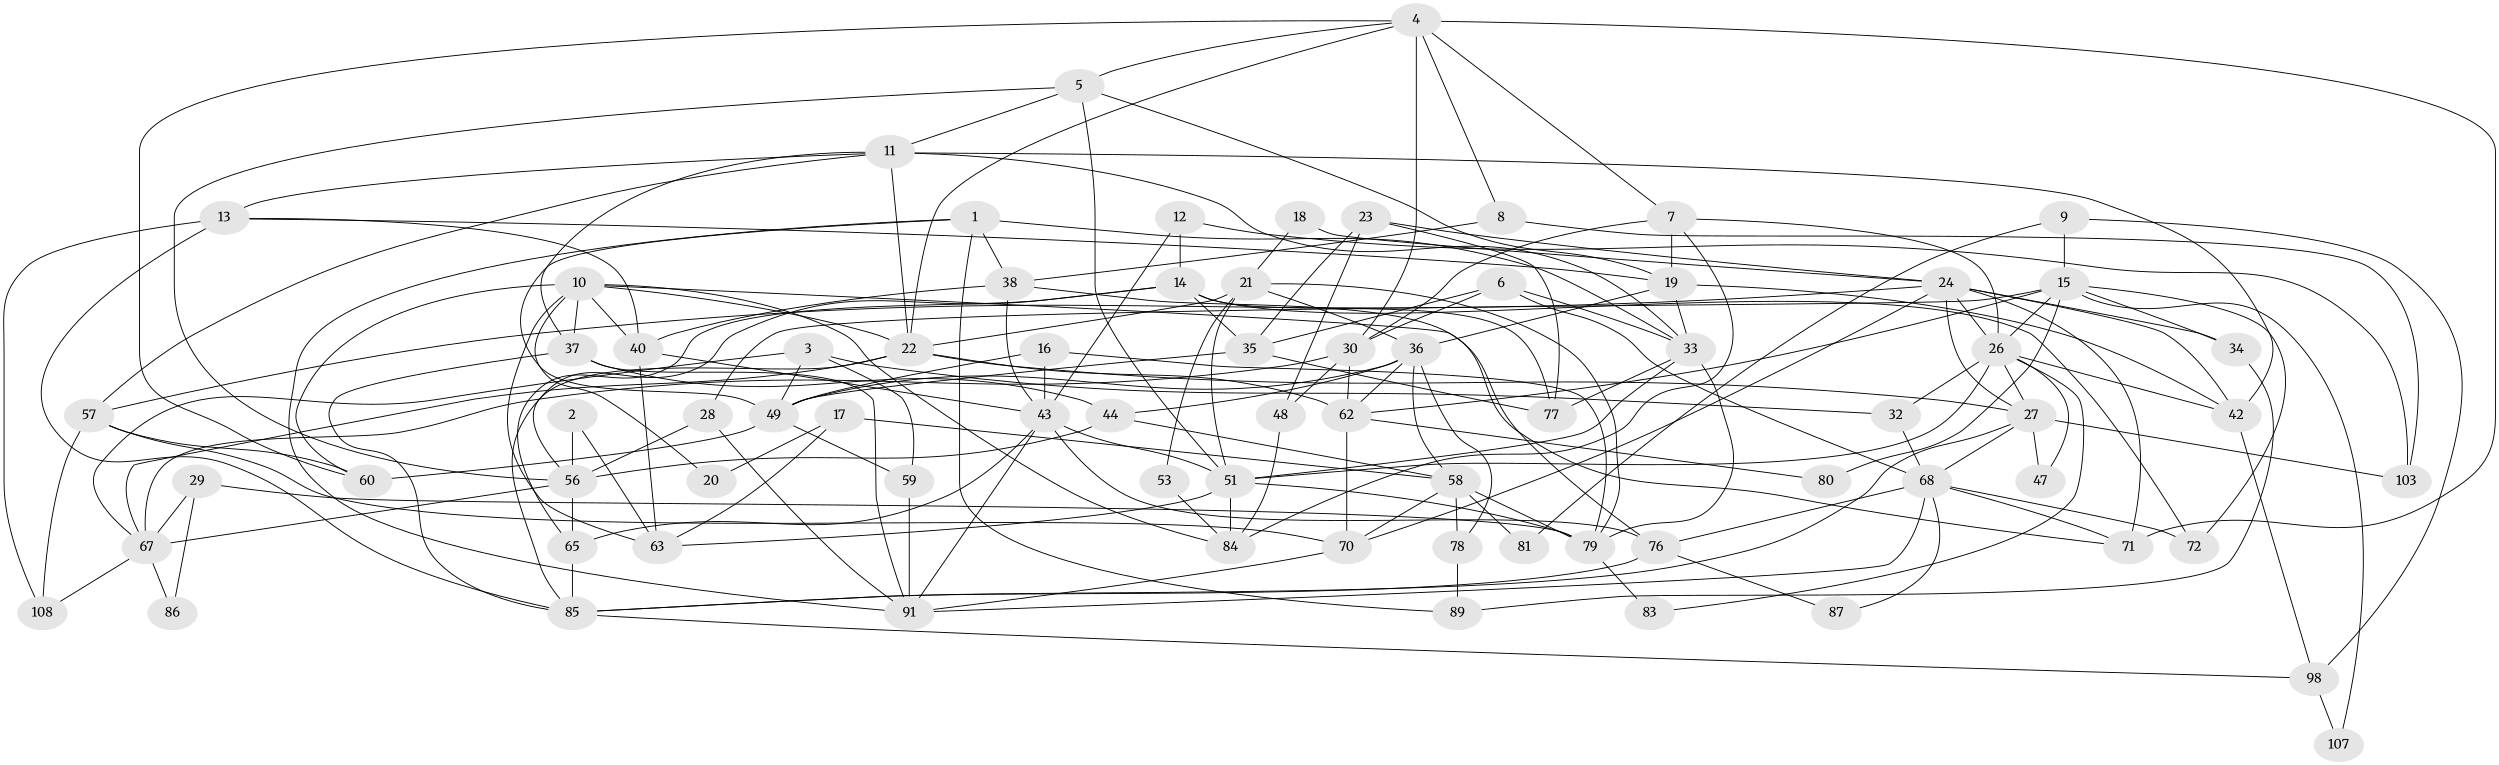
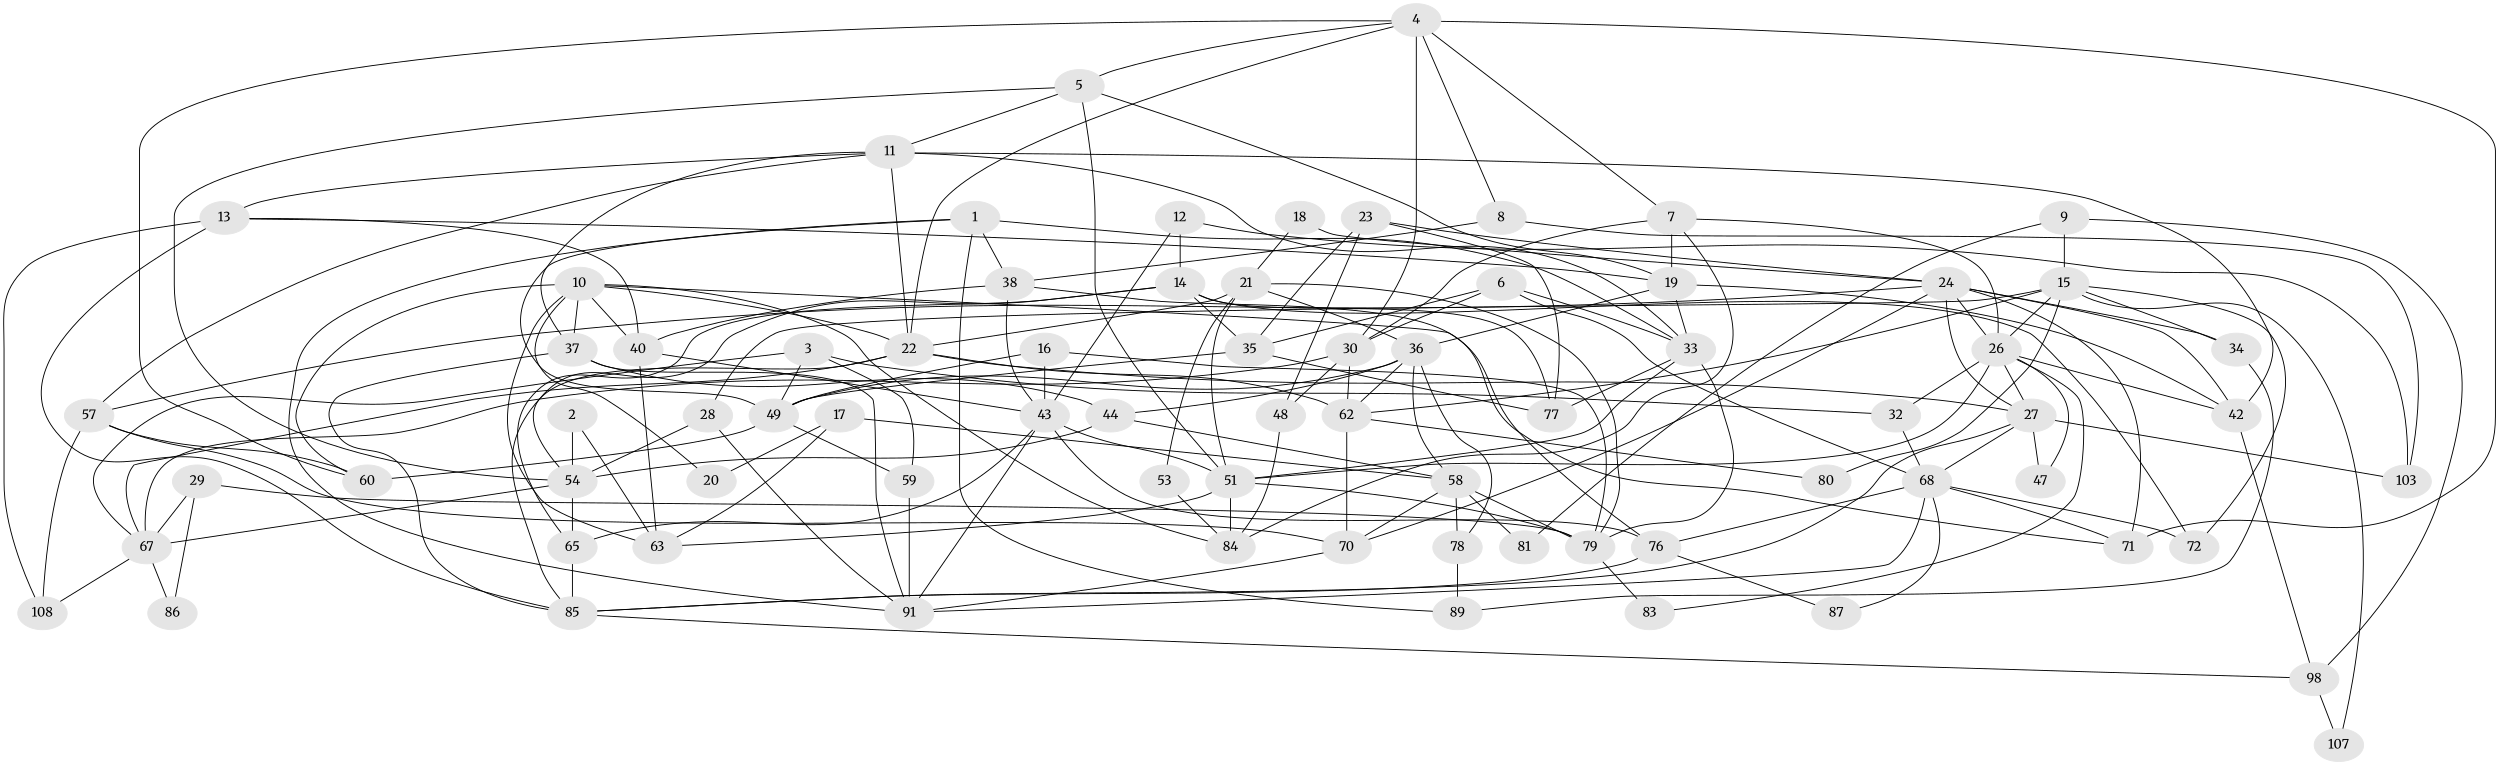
node "56": label "56" -> "54"
